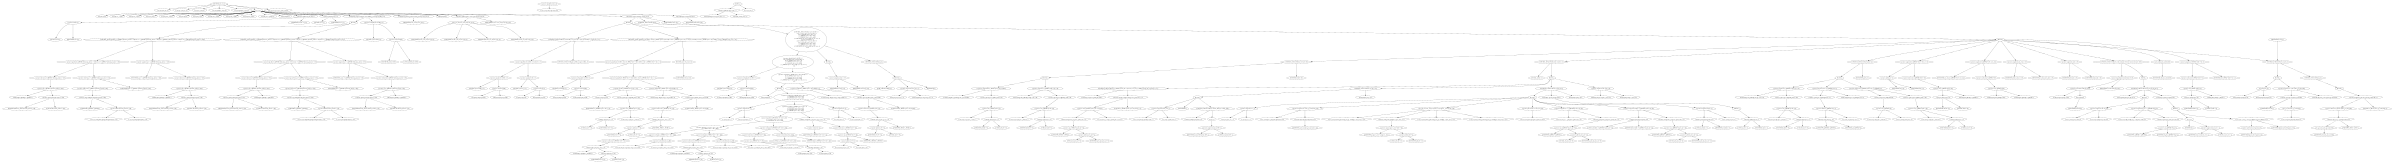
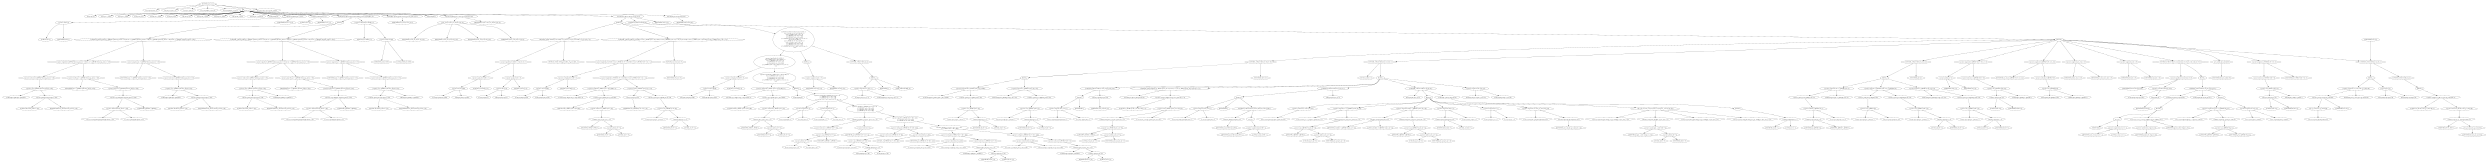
node "(CONTROL_STRUCTURE,if ( !cache_tail ),if ( !cache_tail ))": added
node "(IDENTIFIER,warned_9285,!warned_9285)": added
